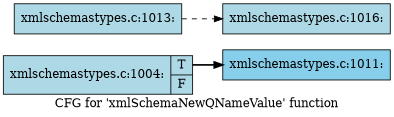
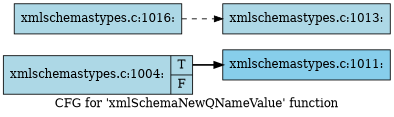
edge "xmlschemastypes.c:1013:" -> "xmlschemastypes.c:1016:": reversed
